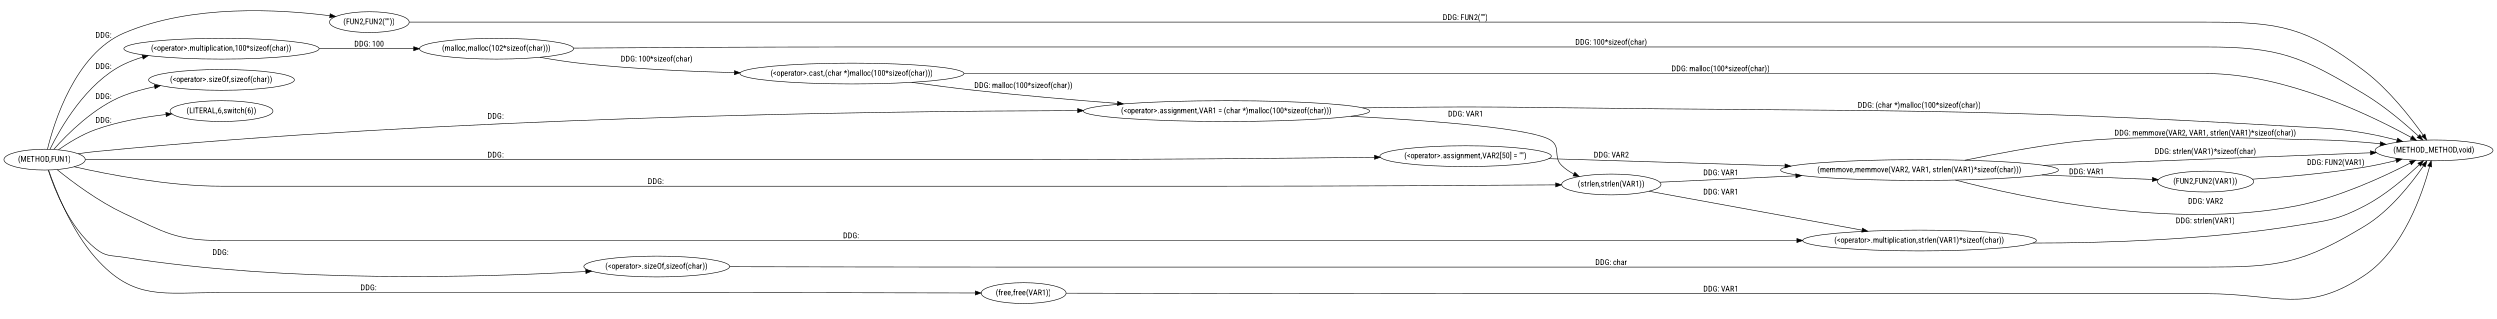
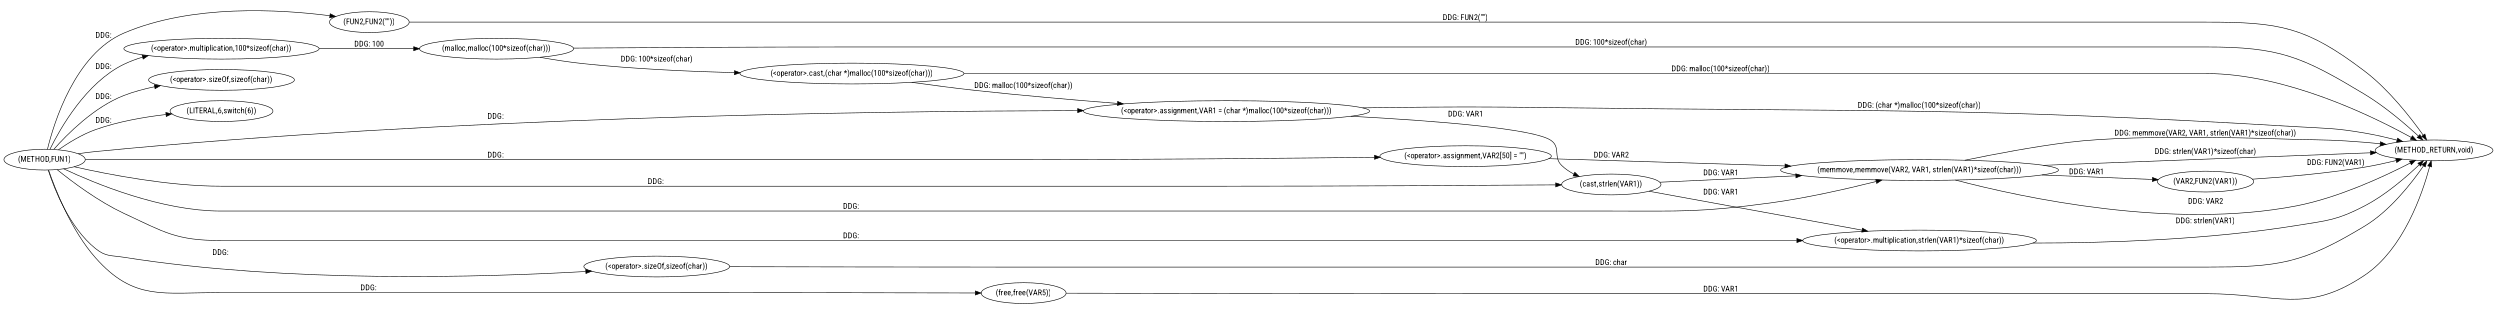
node "(malloc,malloc(102*sizeof(char)))": label "(malloc,malloc(102*sizeof(char)))" -> "(malloc,malloc(100*sizeof(char)))"
node "(METHOD_METHOD,void)": label "(METHOD_METHOD,void)" -> "(METHOD_RETURN,void)"
node "(FUN2,FUN2(VAR1))": label "(FUN2,FUN2(VAR1))" -> "(VAR2,FUN2(VAR1))"
node "(strlen,strlen(VAR1))": label "(strlen,strlen(VAR1))" -> "(cast,strlen(VAR1))"
edge "(METHOD,FUN1)" -> "(memmove,memmove(VAR2, VAR1, strlen(VAR1)*sizeof(char)))": added, label "DDG:"
node "(free,free(VAR1))": label "(free,free(VAR1))" -> "(free,free(VAR5))"
